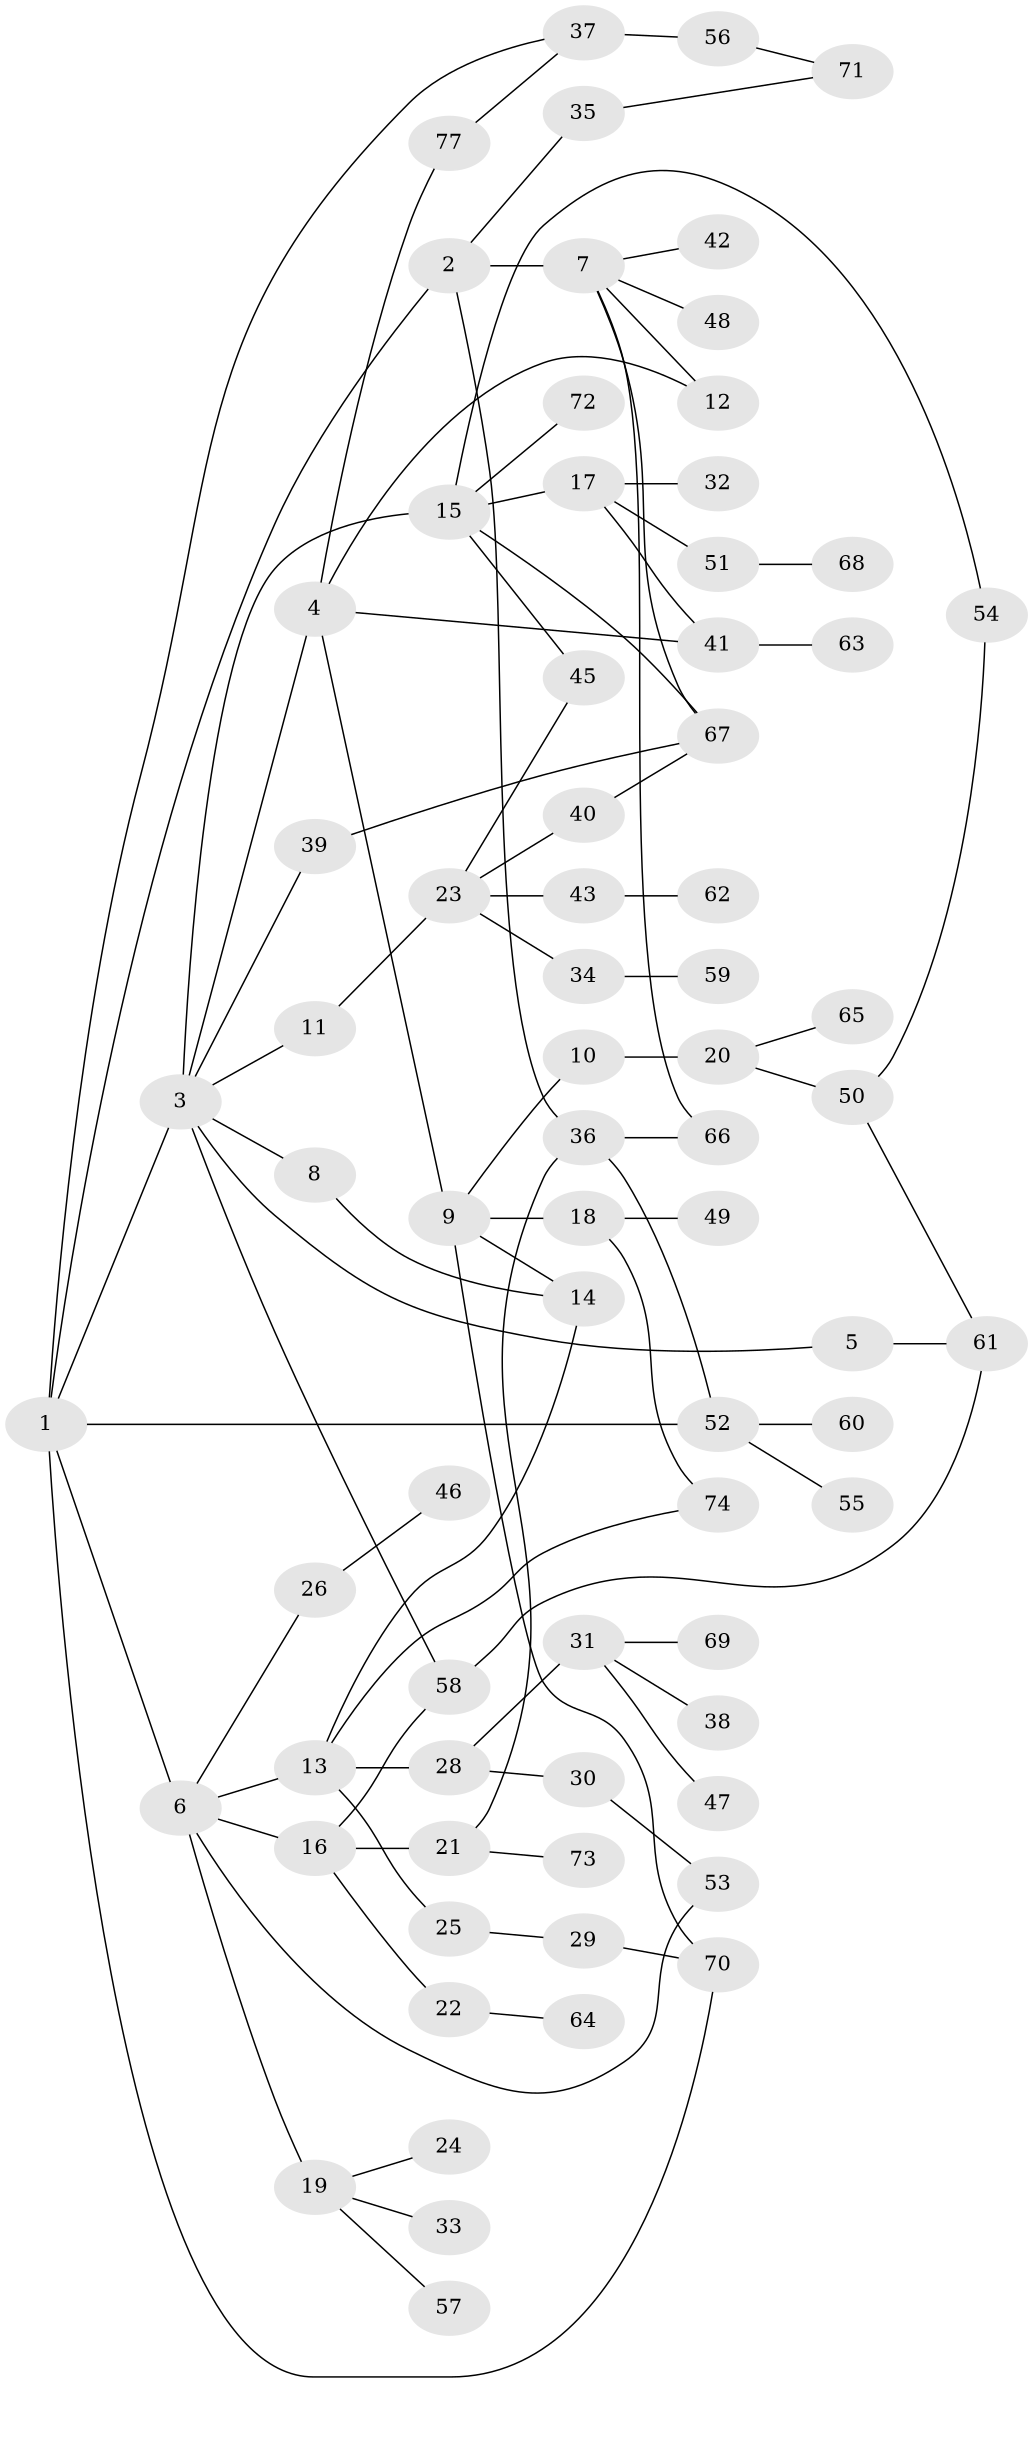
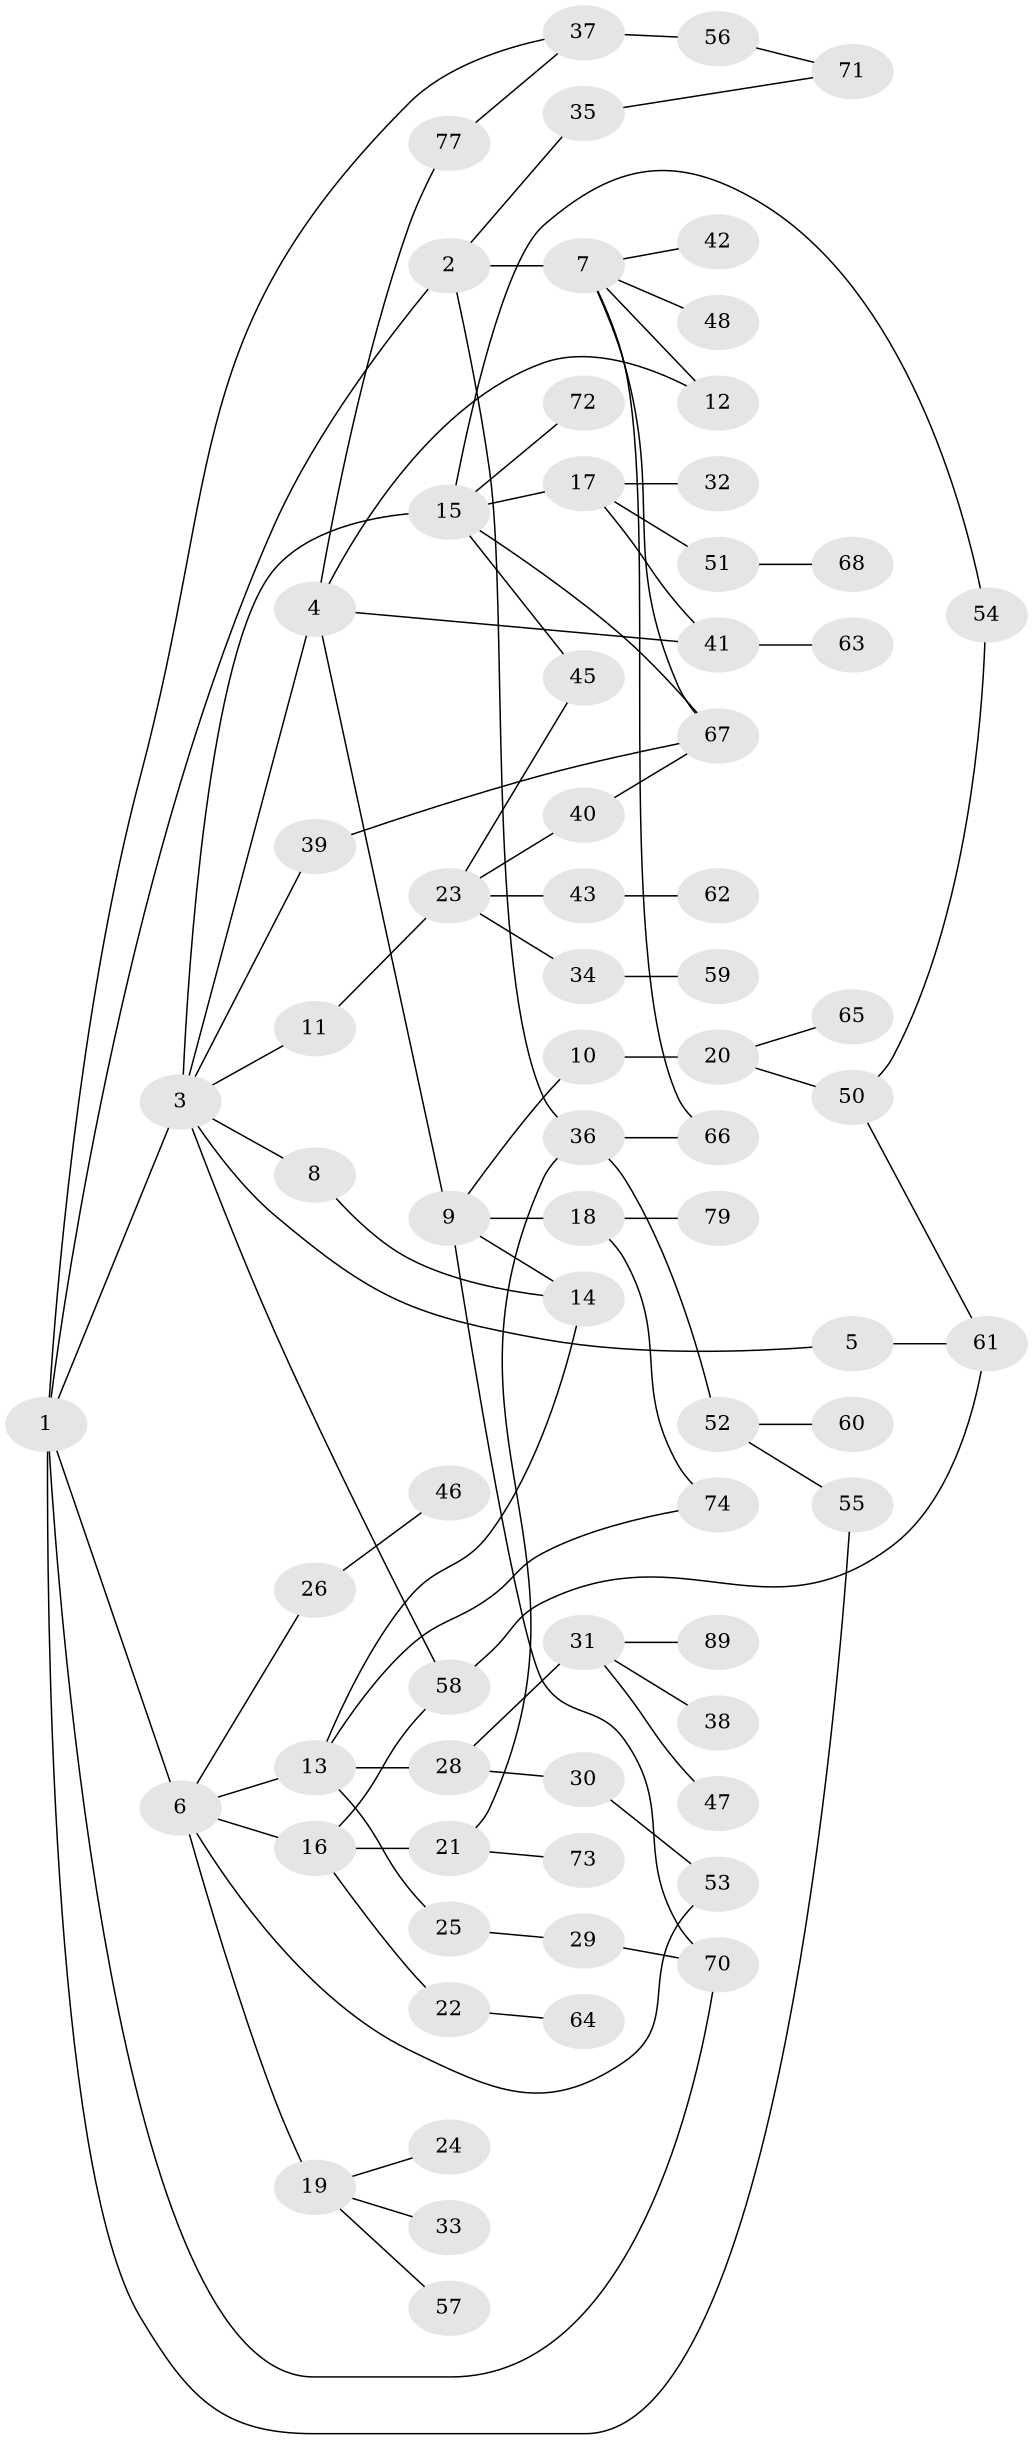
node "49": label "49" -> "79"
edge "1" -- "52": now "1" -- "55"
node "69": label "69" -> "89"
